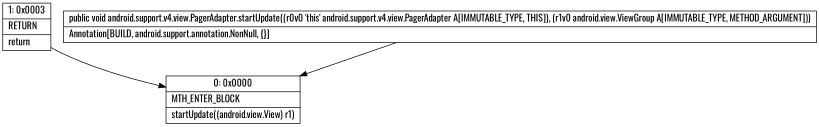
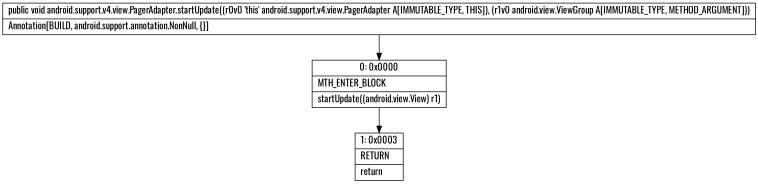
edge "1: 0x0003" -> "0: 0x0000": reversed
